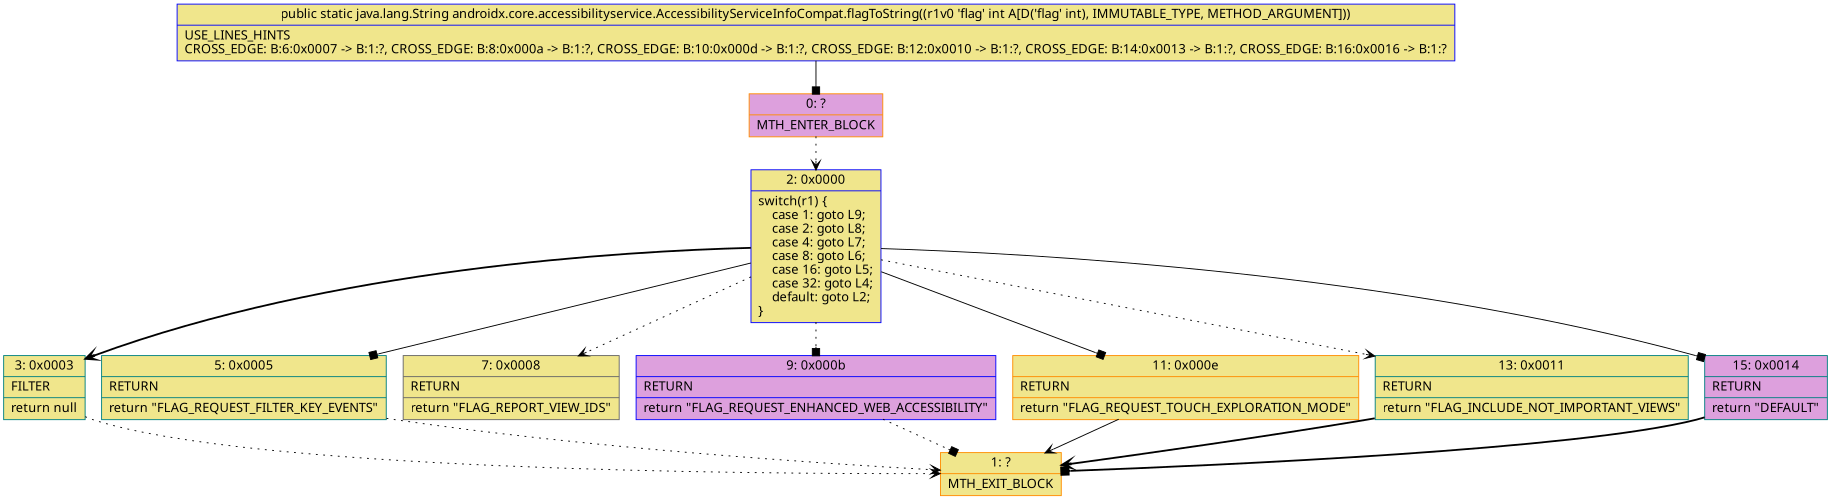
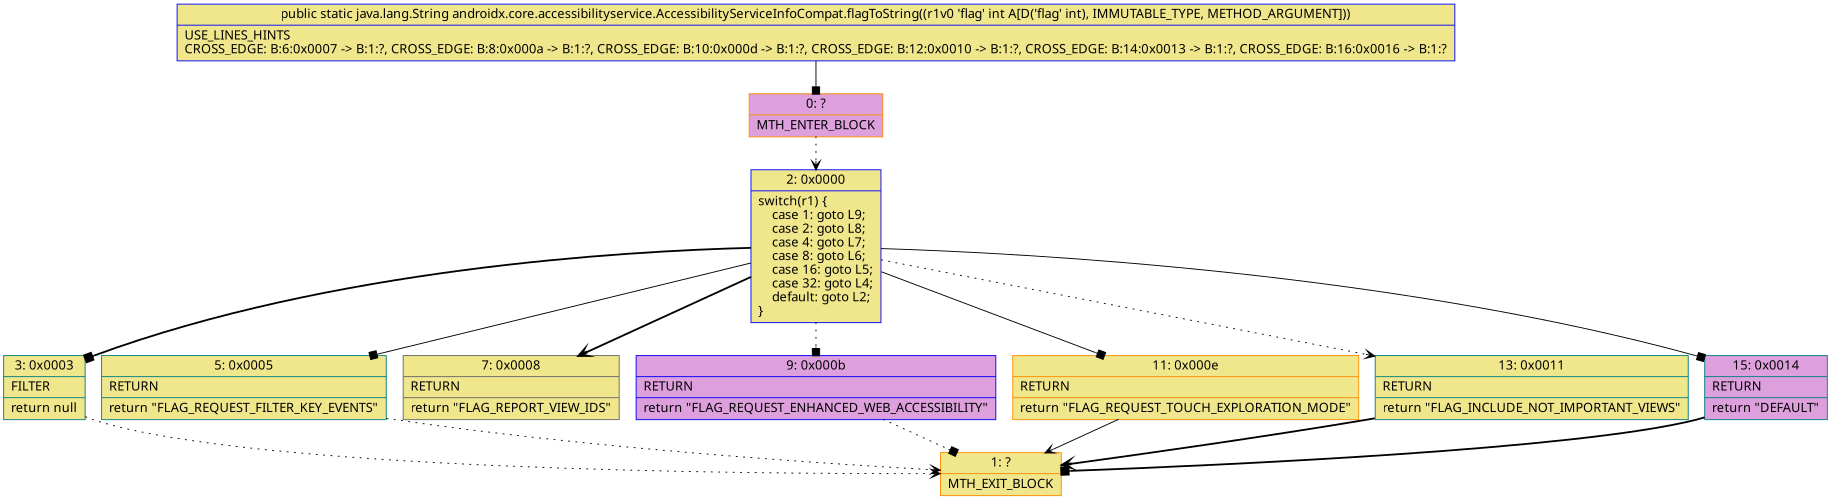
edge "2: 0x0000" -> "3: 0x0003": arrowhead vee -> box
edge "2: 0x0000" -> "7: 0x0008": style dotted -> bold
